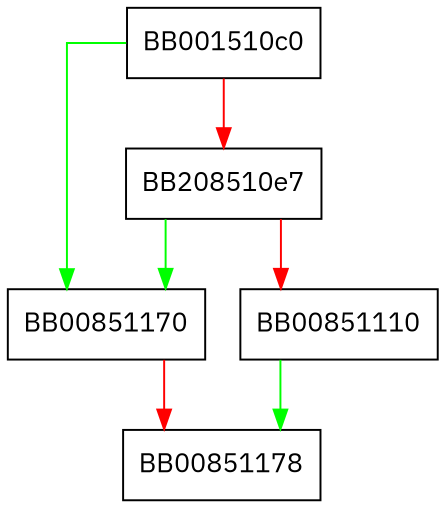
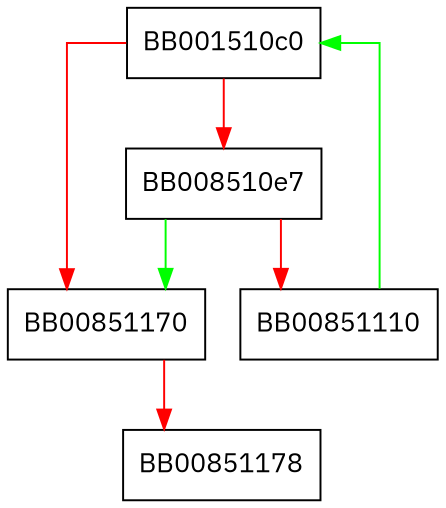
edge "BB001510c0" -> "BB00851170": color green -> red
node "BB208510e7": label "BB208510e7" -> "BB008510e7"
edge "BB00851110" -> "BB00851178": now "BB00851110" -> "BB001510c0"
